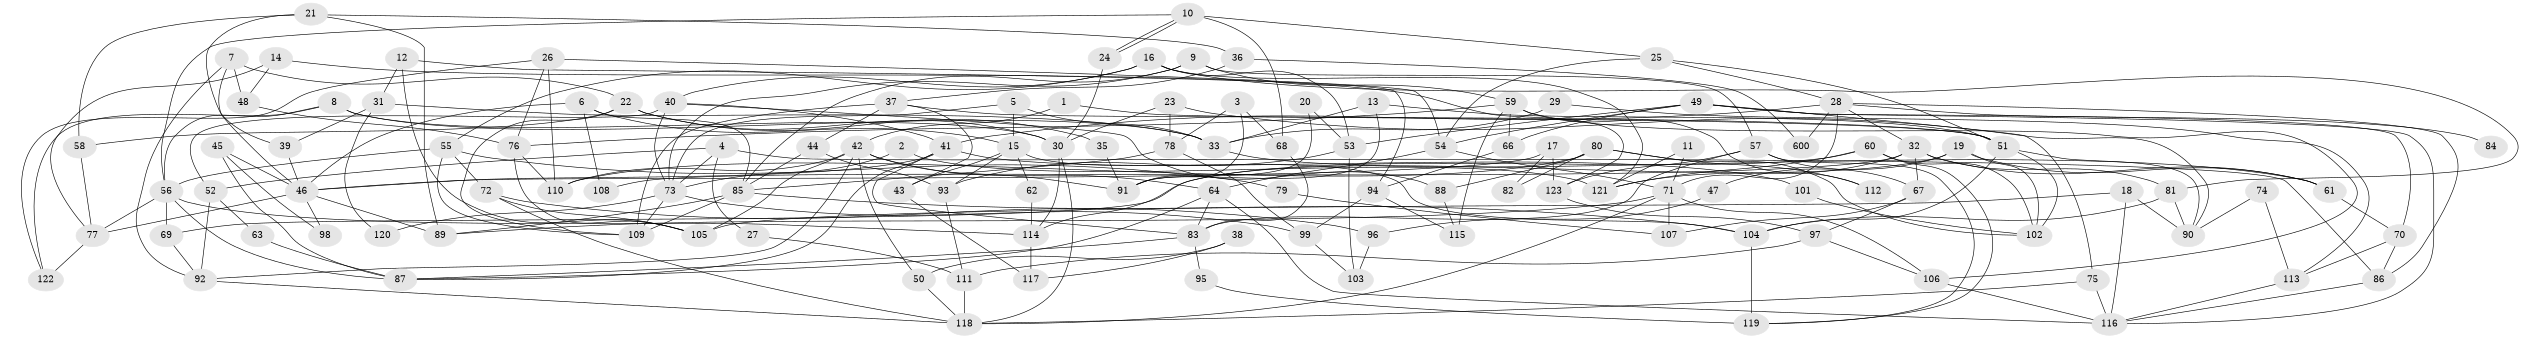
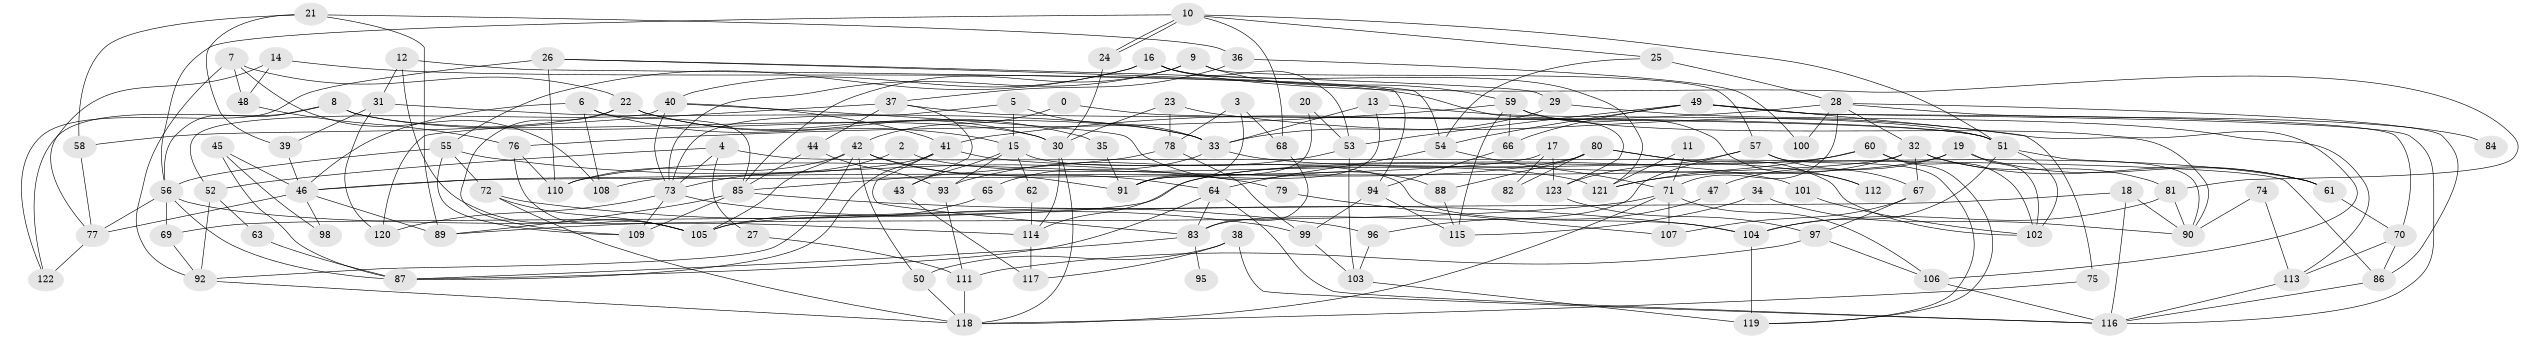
edge "25" -- "51": now "10" -- "51"
edge "26" -- "76": now "26" -- "29"
node "1": label "1" -> "0"
edge "37" -- "109": now "37" -- "120"
edge "7" -- "46": now "7" -- "108"
node "600": label "600" -> "100"
node "65": added
node "34": added
edge "75" -- "116": now "38" -- "116"
edge "95" -- "119": now "103" -- "119"
